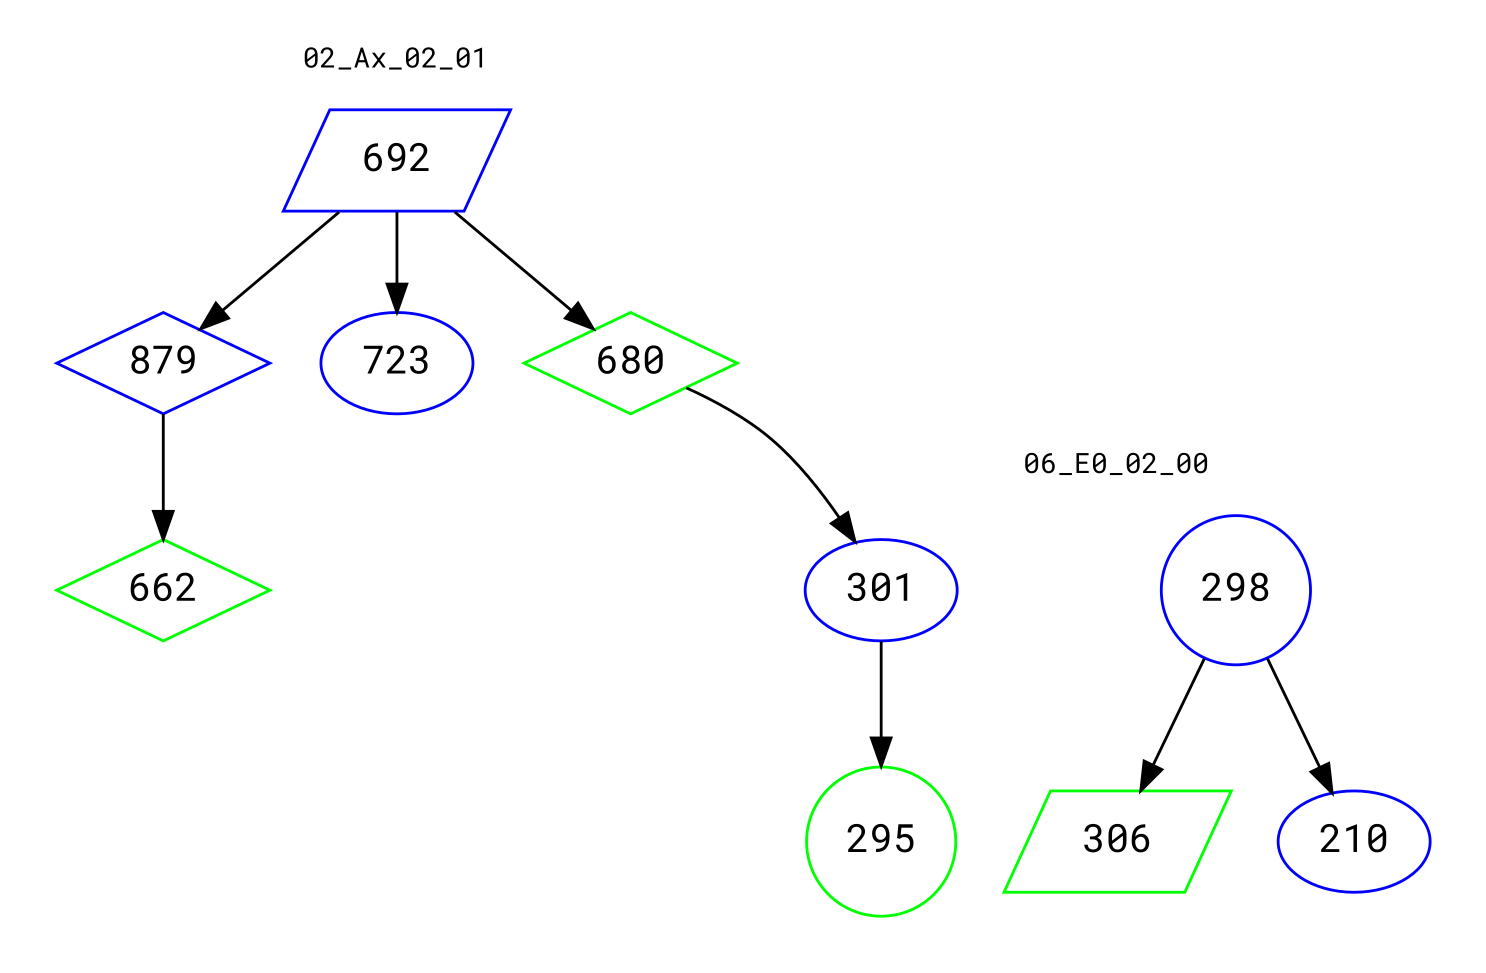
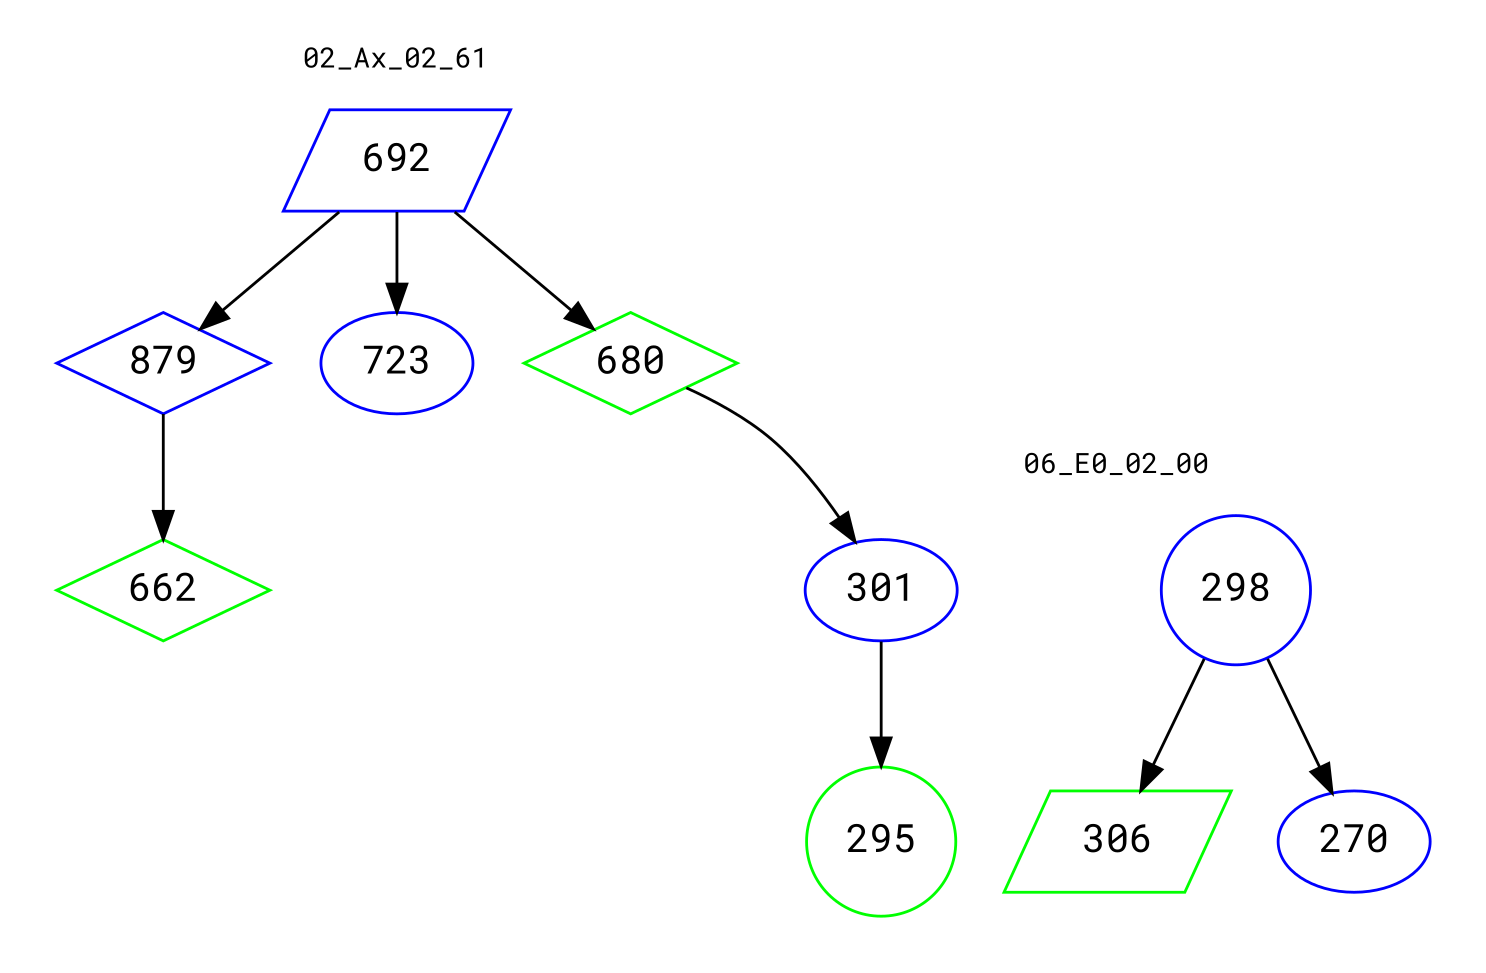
cluster "02_Ax_02_01": label "02_Ax_02_01" -> "02_Ax_02_61"
node "210": label "210" -> "270"
